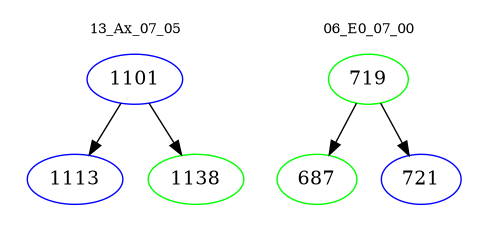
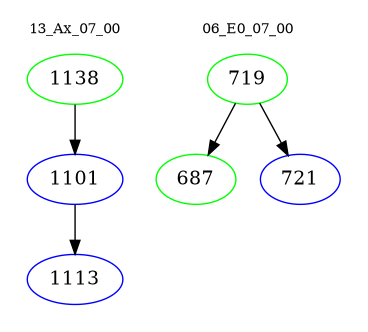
cluster "13_Ax_07_05": label "13_Ax_07_05" -> "13_Ax_07_00"
edge "1101" -> "1138": reversed
